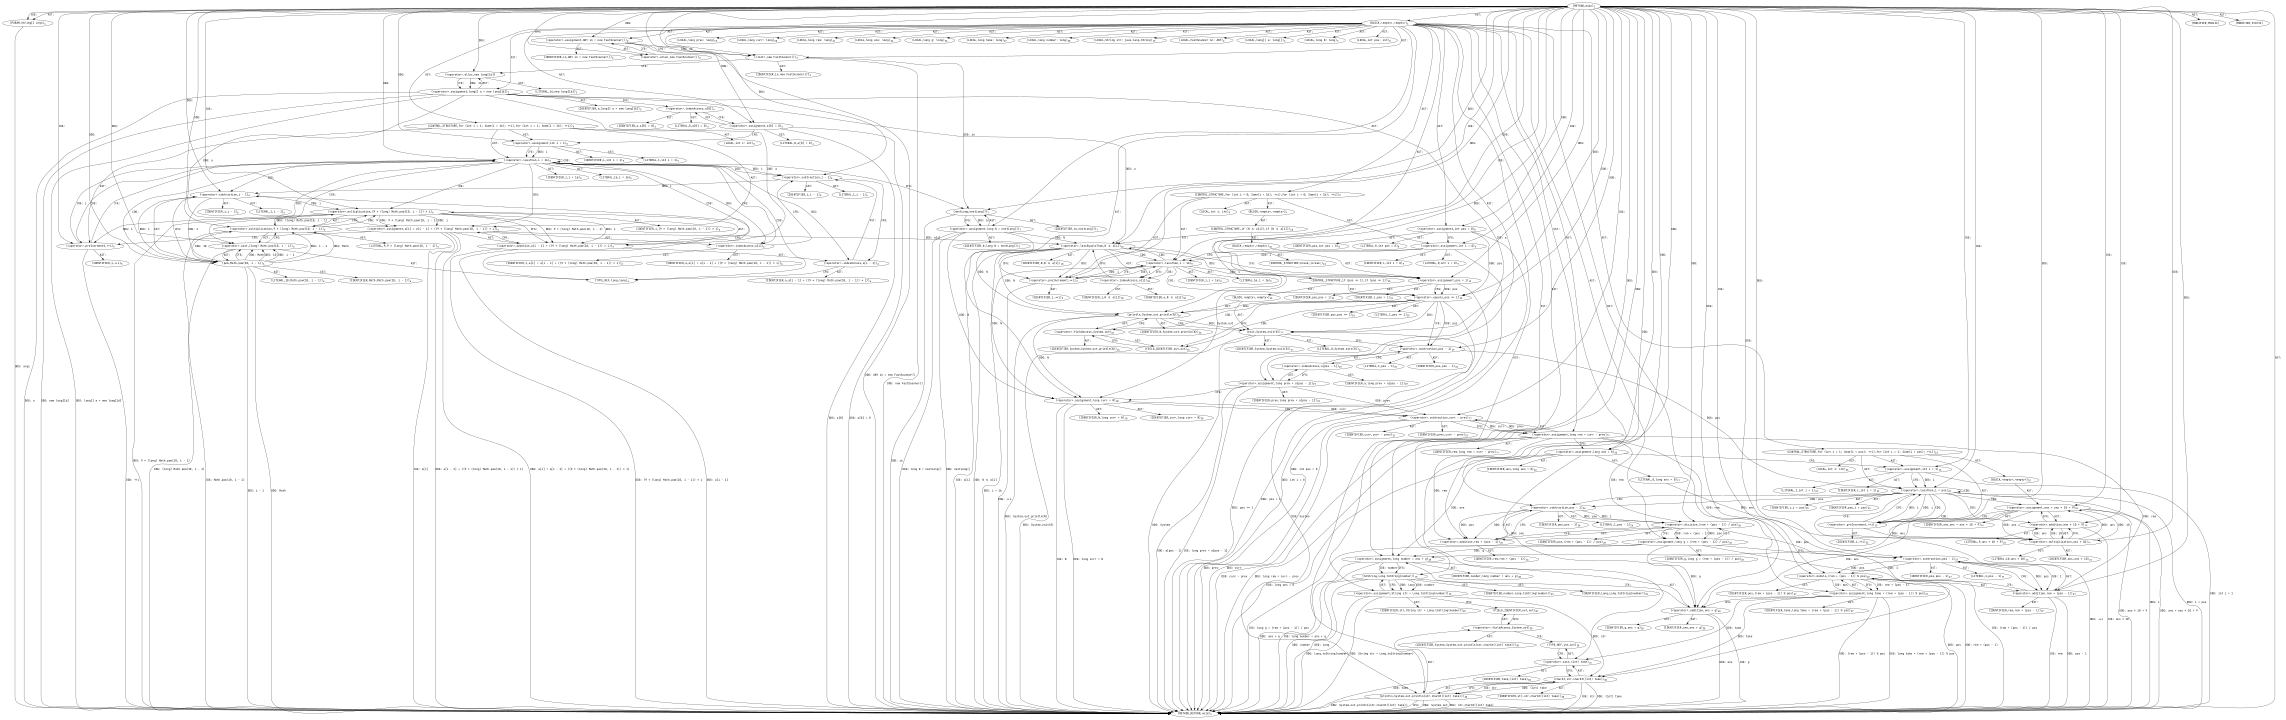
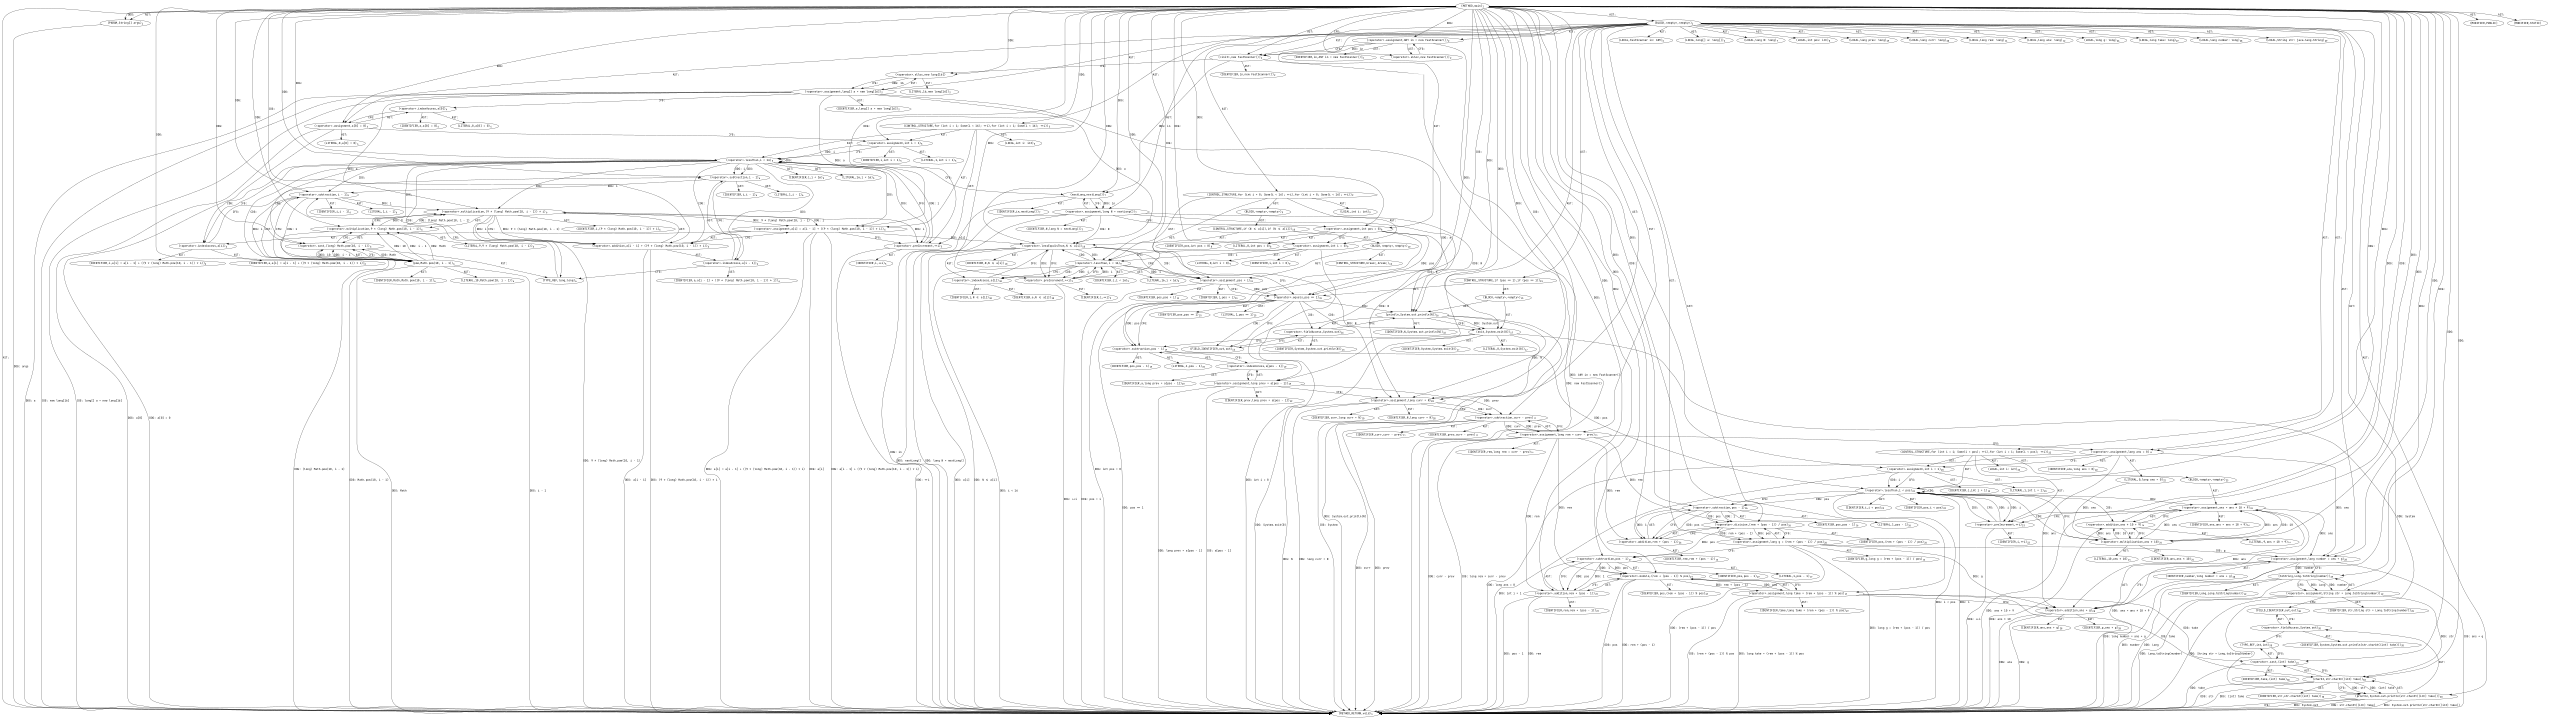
edge "(<operator>.assignment,long N = nextLong())" -> "(<operator>.assignment,int pos = 0)": added, label "CFG:"
edge "(<operator>.lessEqualsThan,N <= a[i])" -> "(println,System.out.println(N))": now "(<operator>.assignment,int pos = 0)" -> "(println,System.out.println(N))"
node "(IDENTIFIER,number,Long.toString(number))": removed
